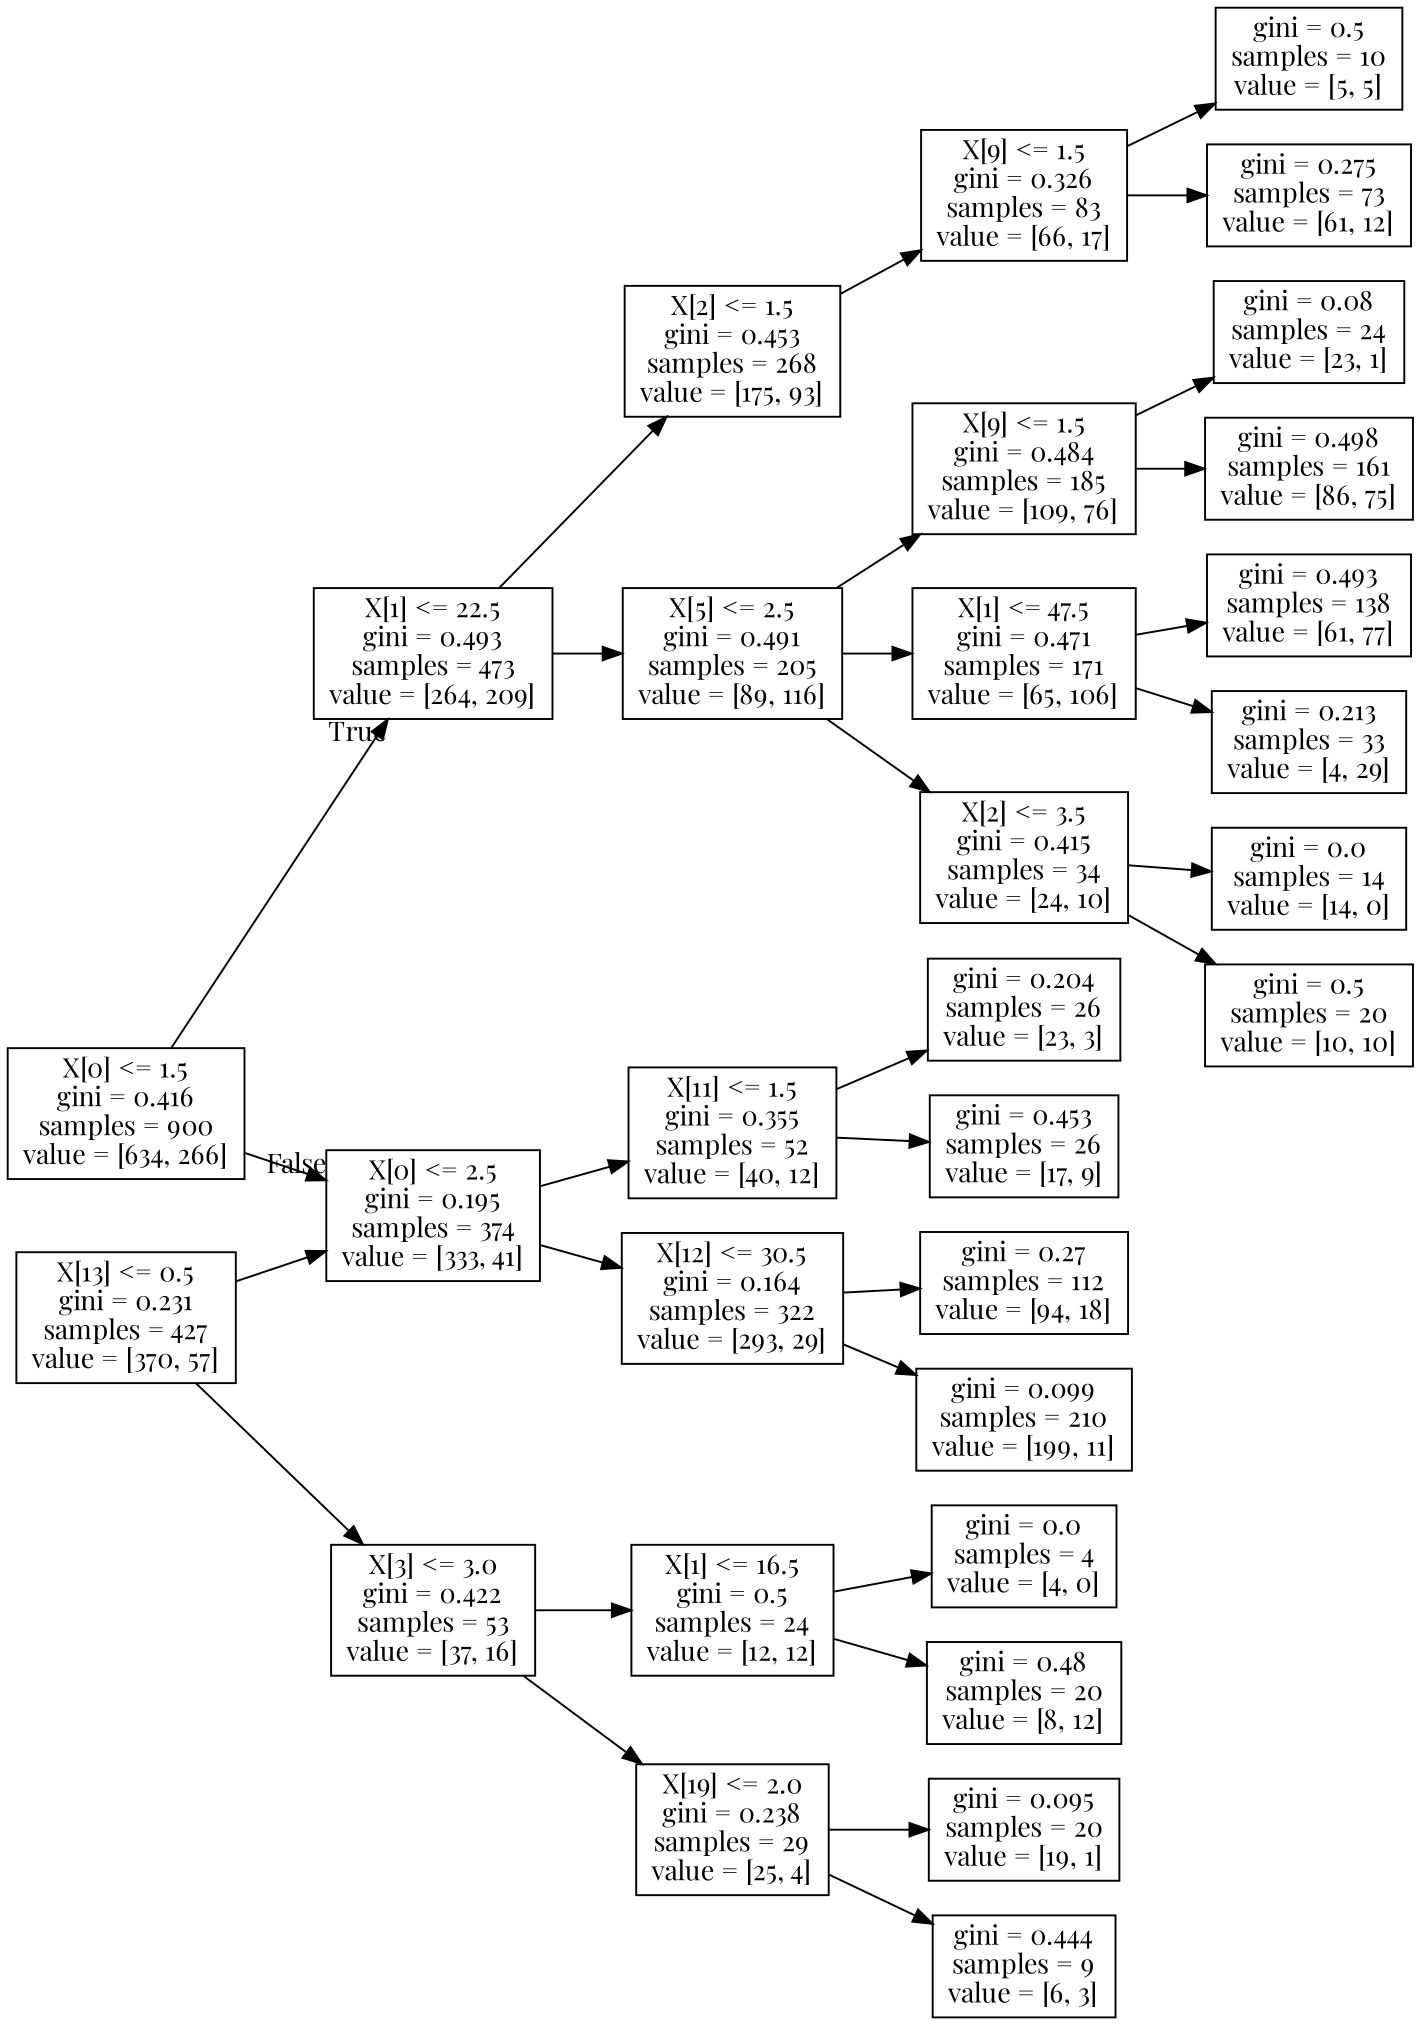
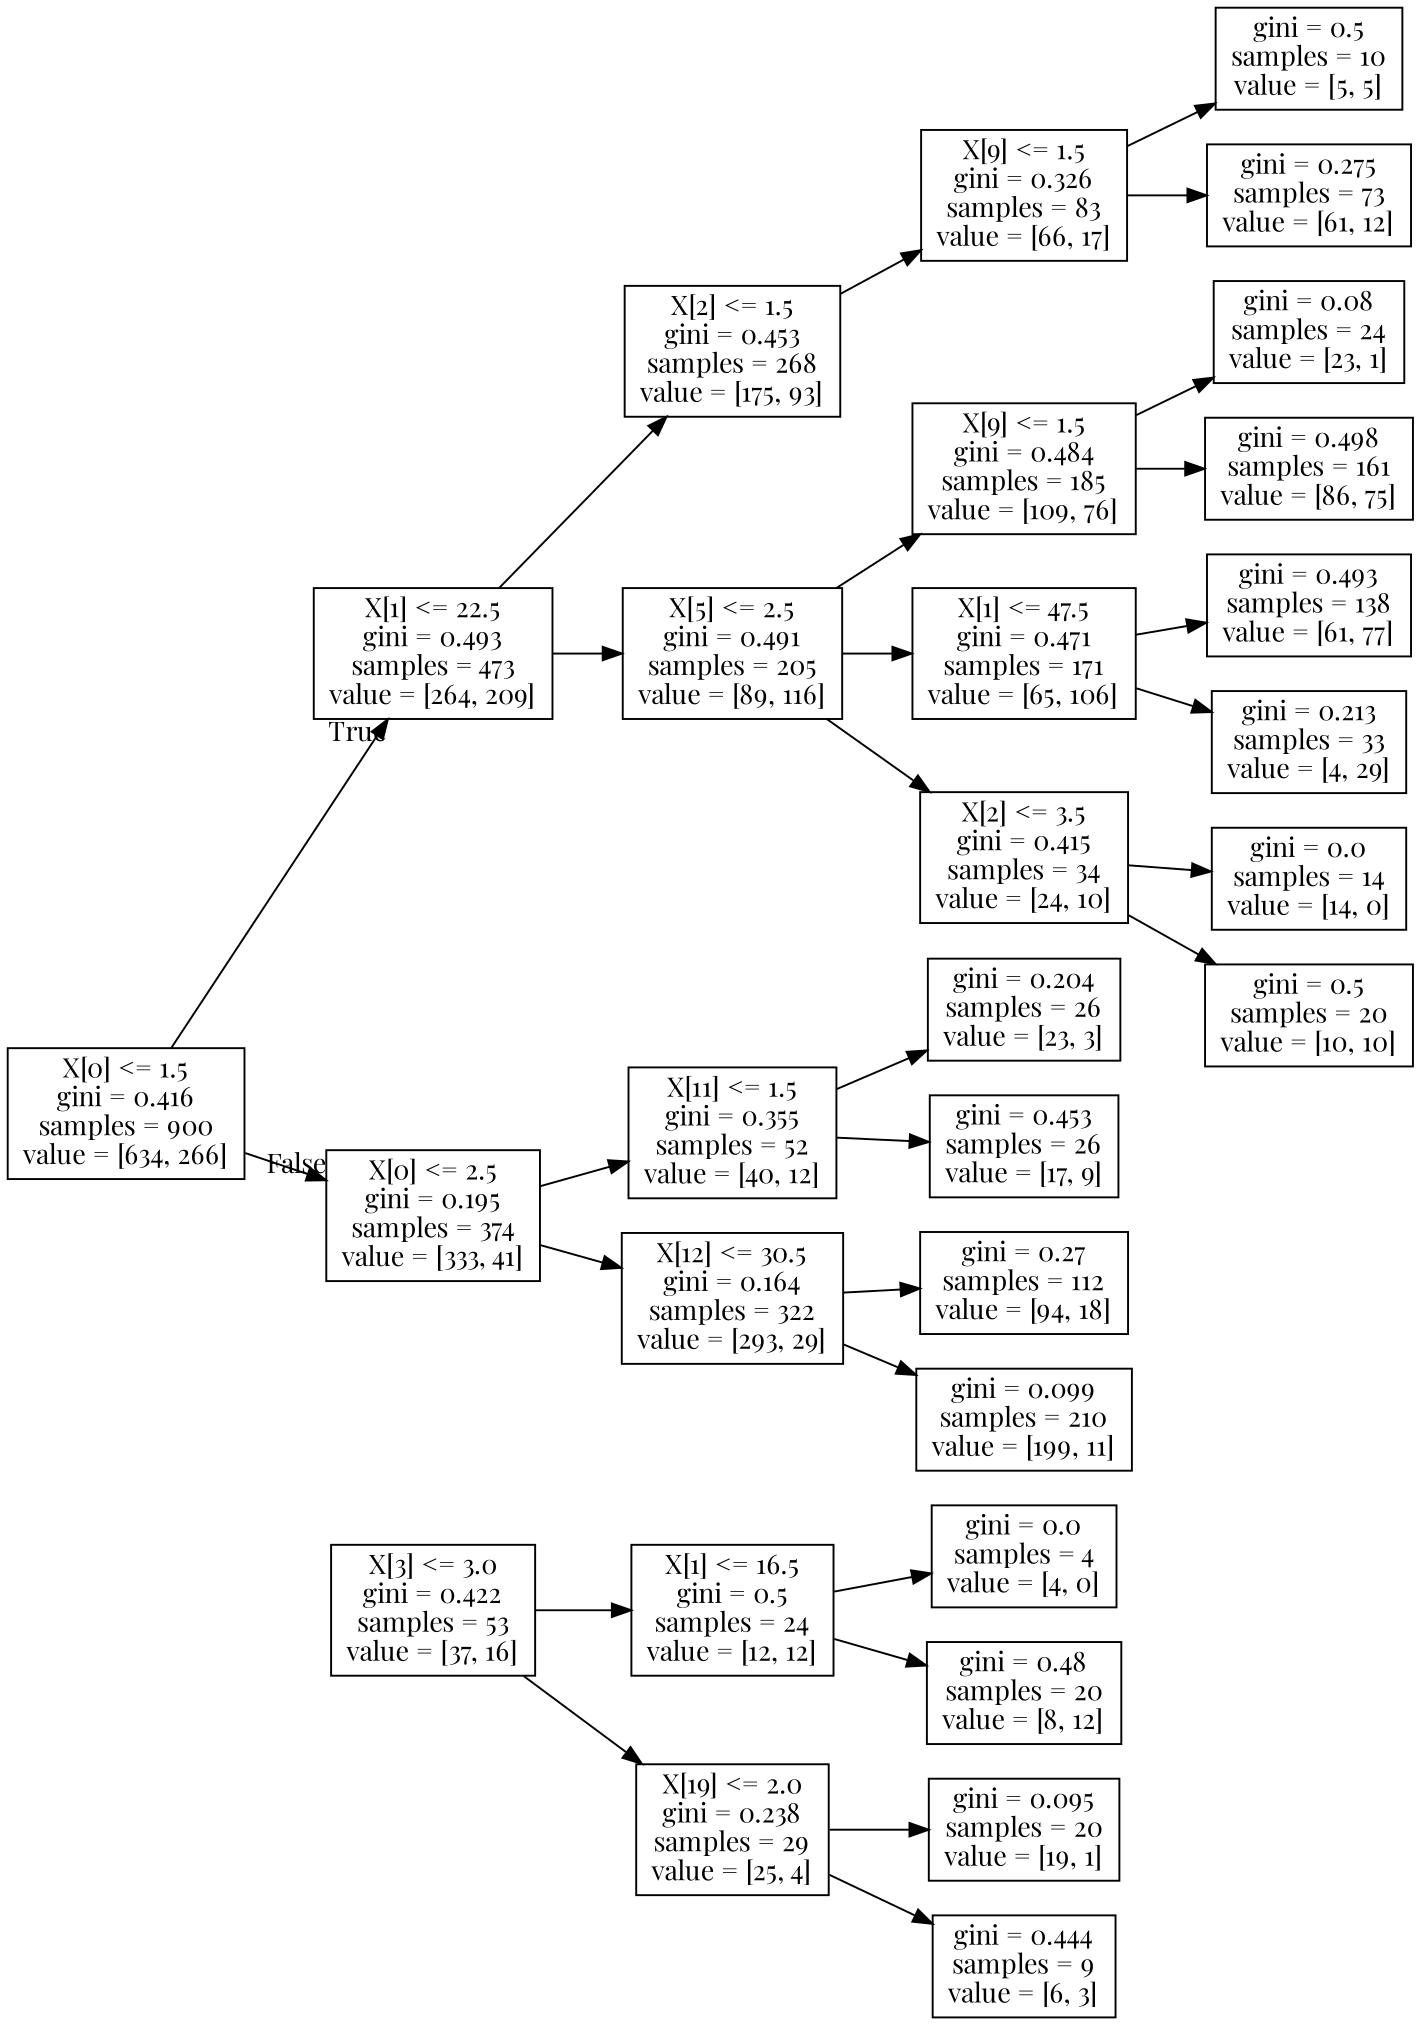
node "X[13] <= 0.5 gini = 0.231 samples = 427 value = [370, 57]": removed
